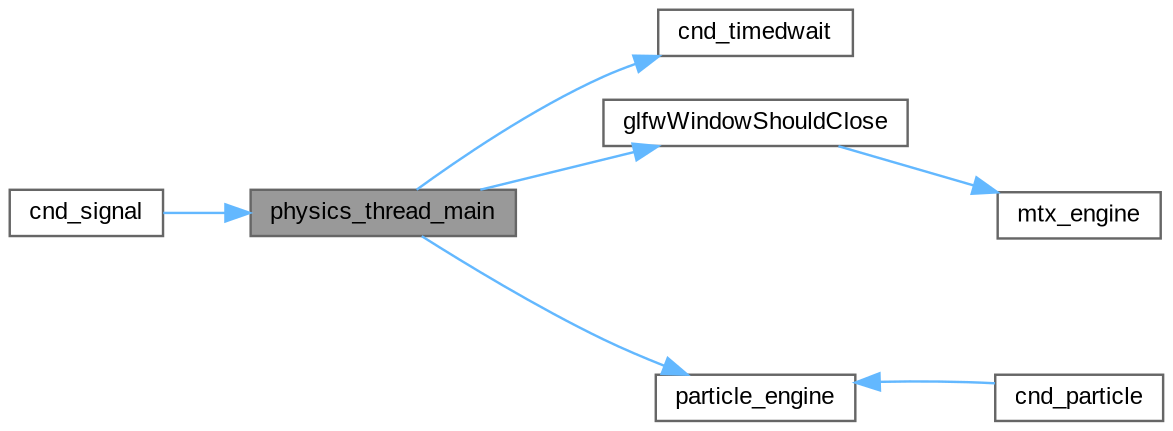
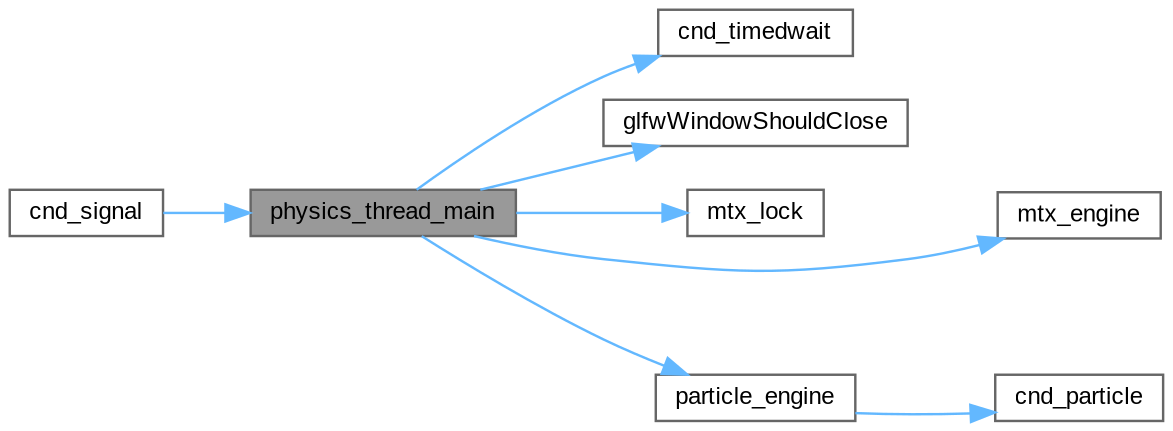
edge "glfwWindowShouldClose" -> "mtx_engine": now "physics_thread_main" -> "mtx_engine"
node "mtx_lock": added
edge "cnd_particle" -> "particle_engine": reversed
